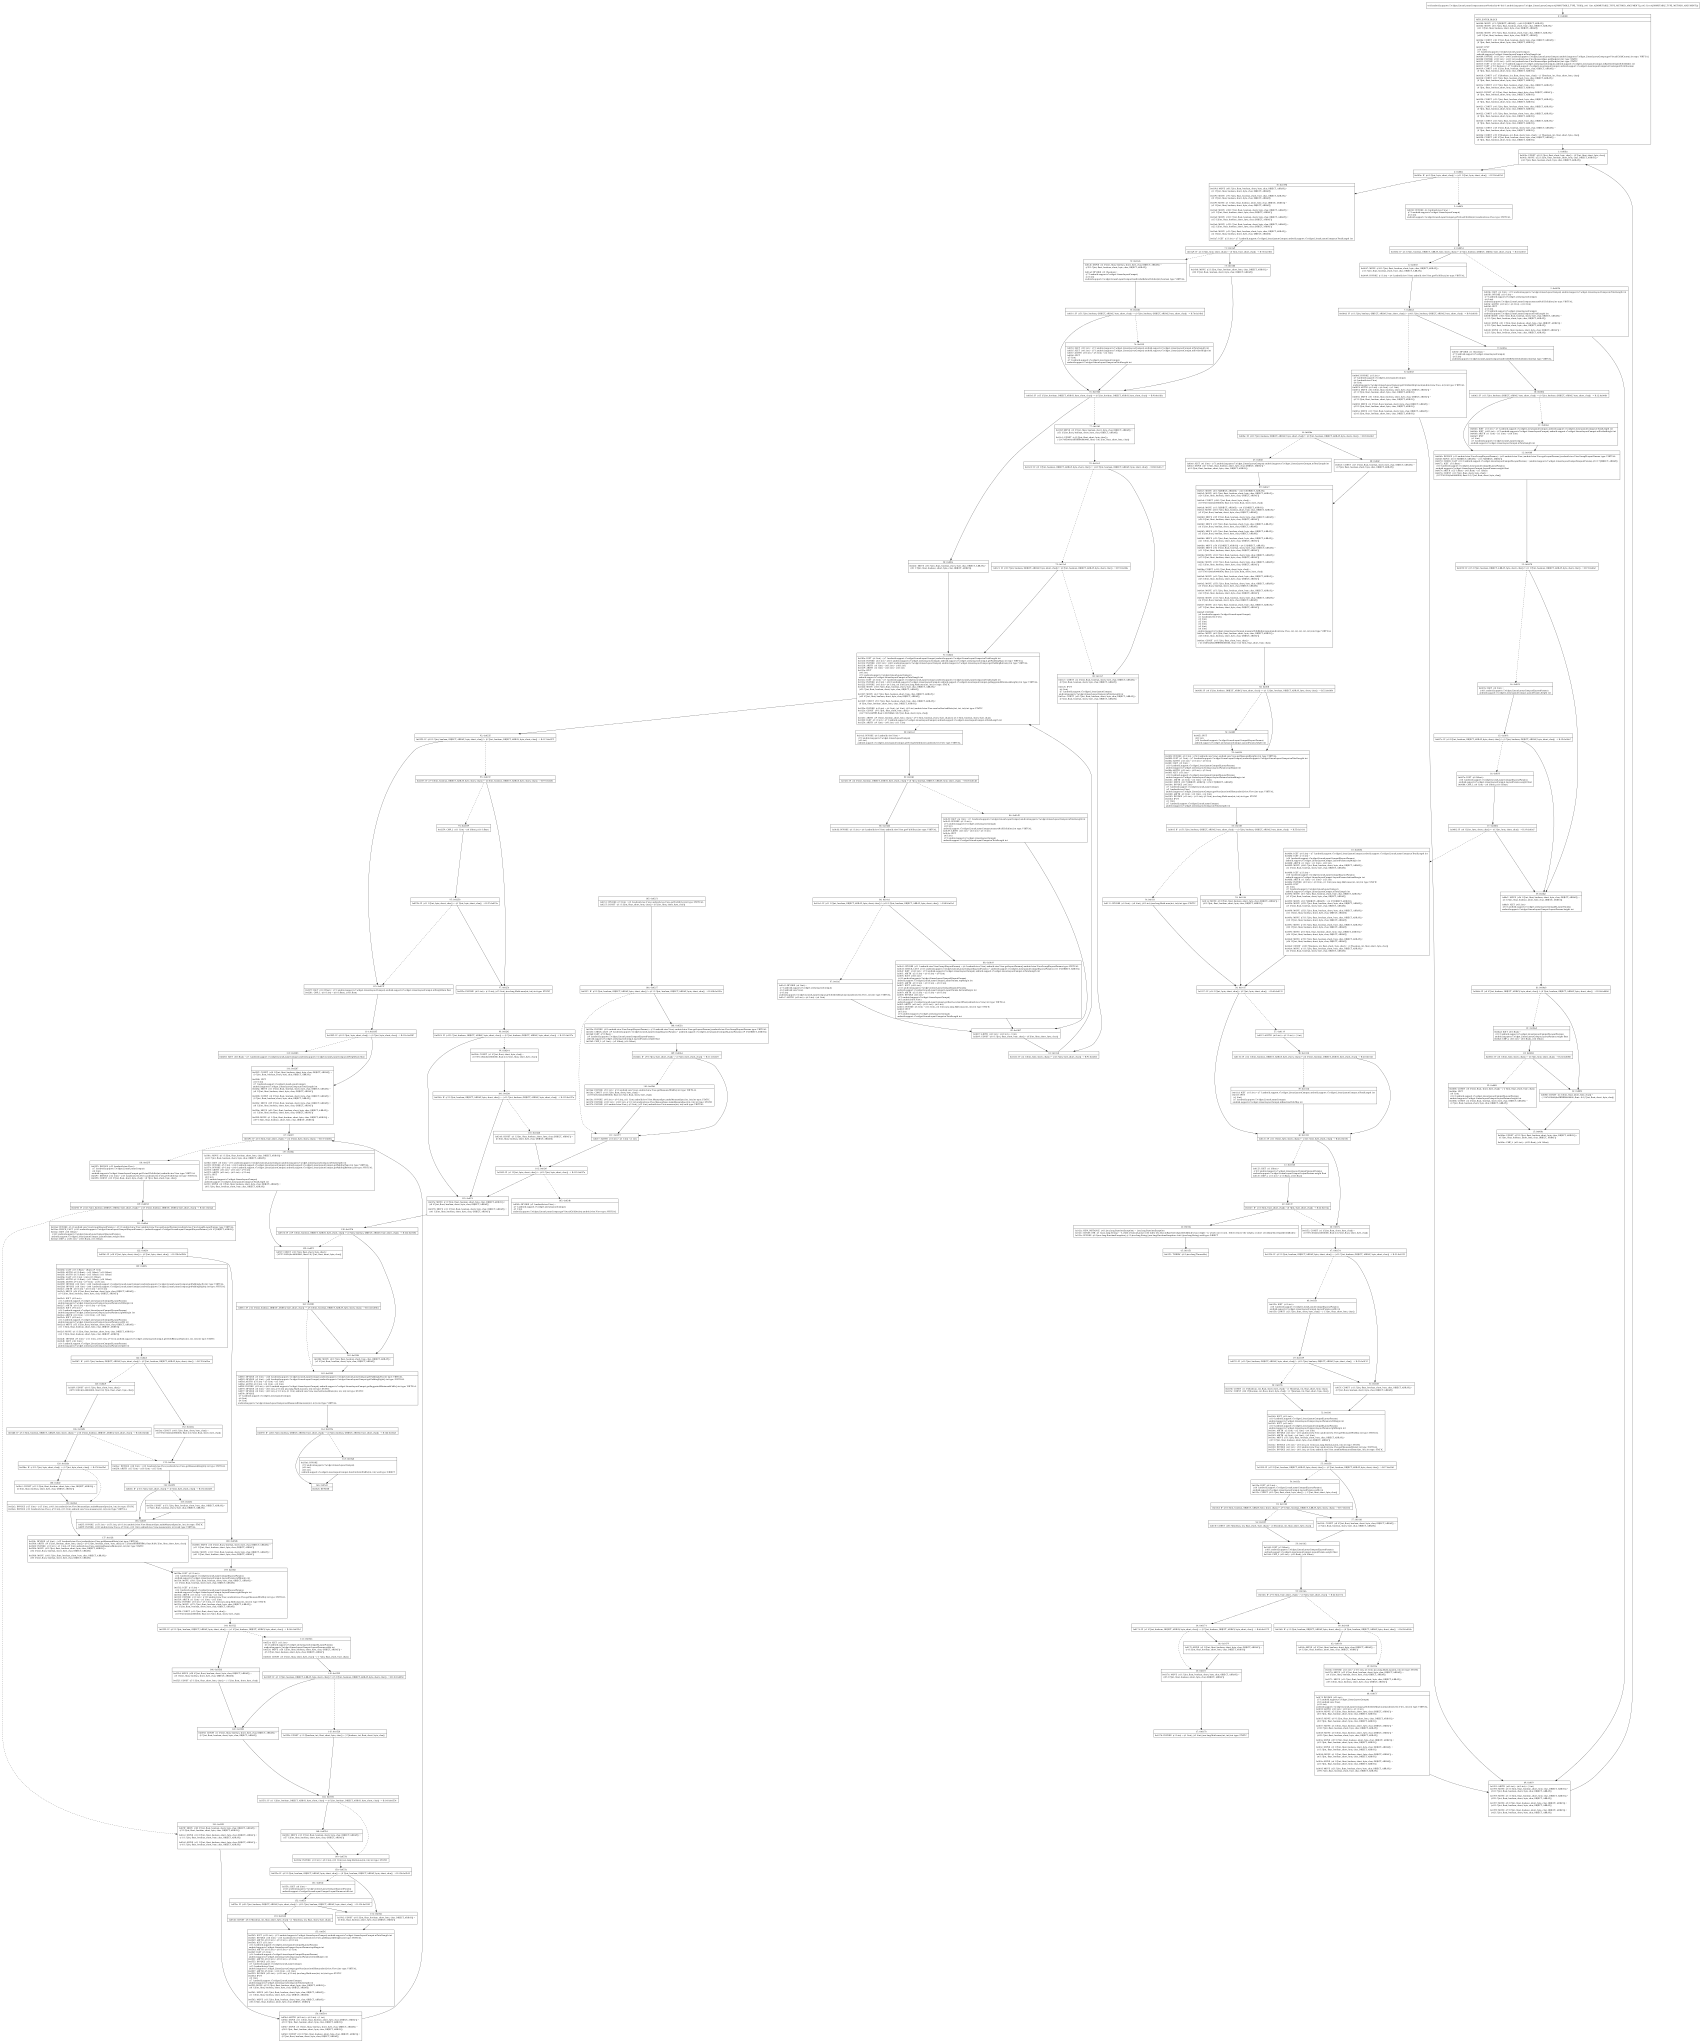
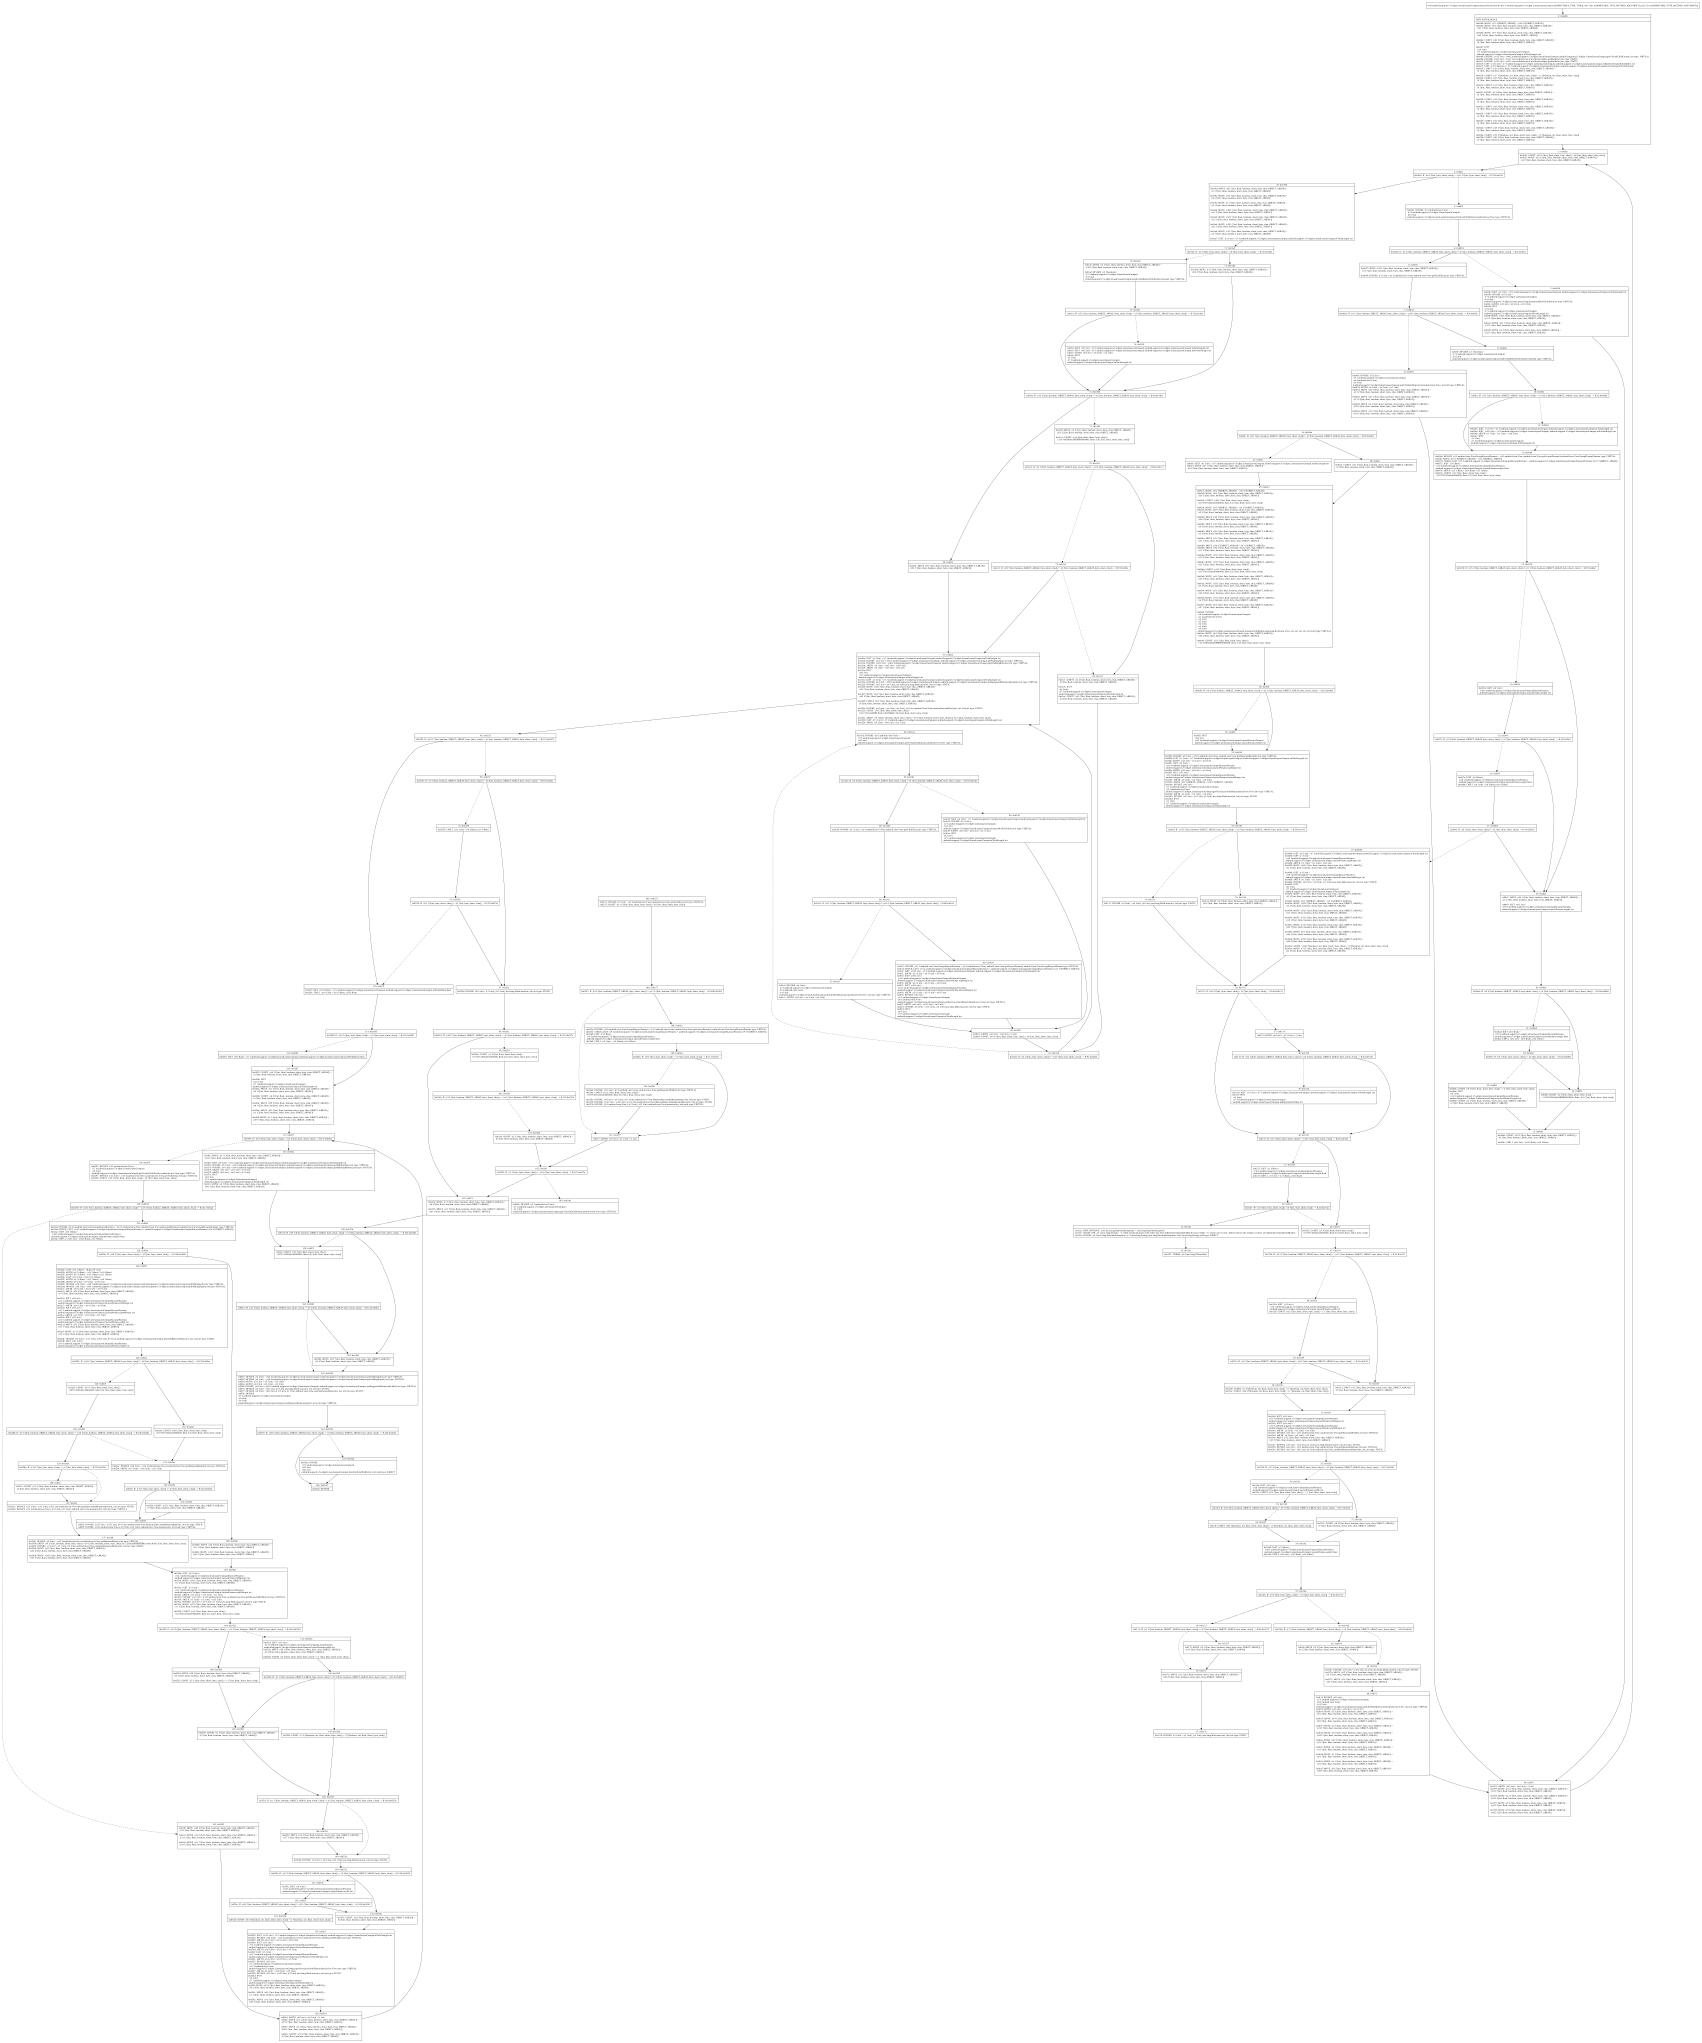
edge "91: 0x020e" -> "82: 0x01cd": now "81: 0x01cb" -> "82: 0x01cd"
edge "100: 0x0246" -> "112: 0x027a": removed
edge "55: 0x015d" -> "57: 0x0161": removed
